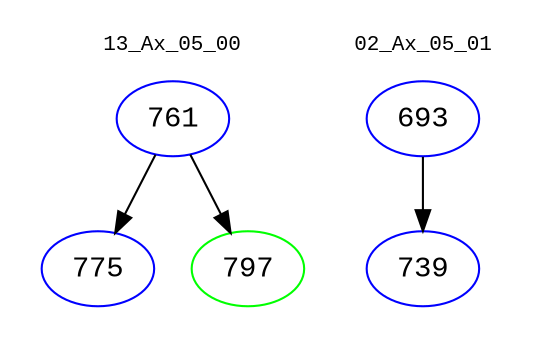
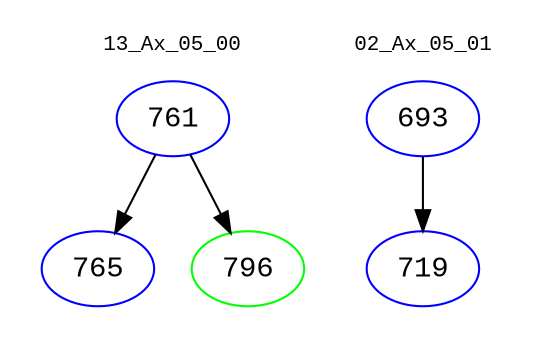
node "775": label "775" -> "765"
node "797": label "797" -> "796"
node "739": label "739" -> "719"
